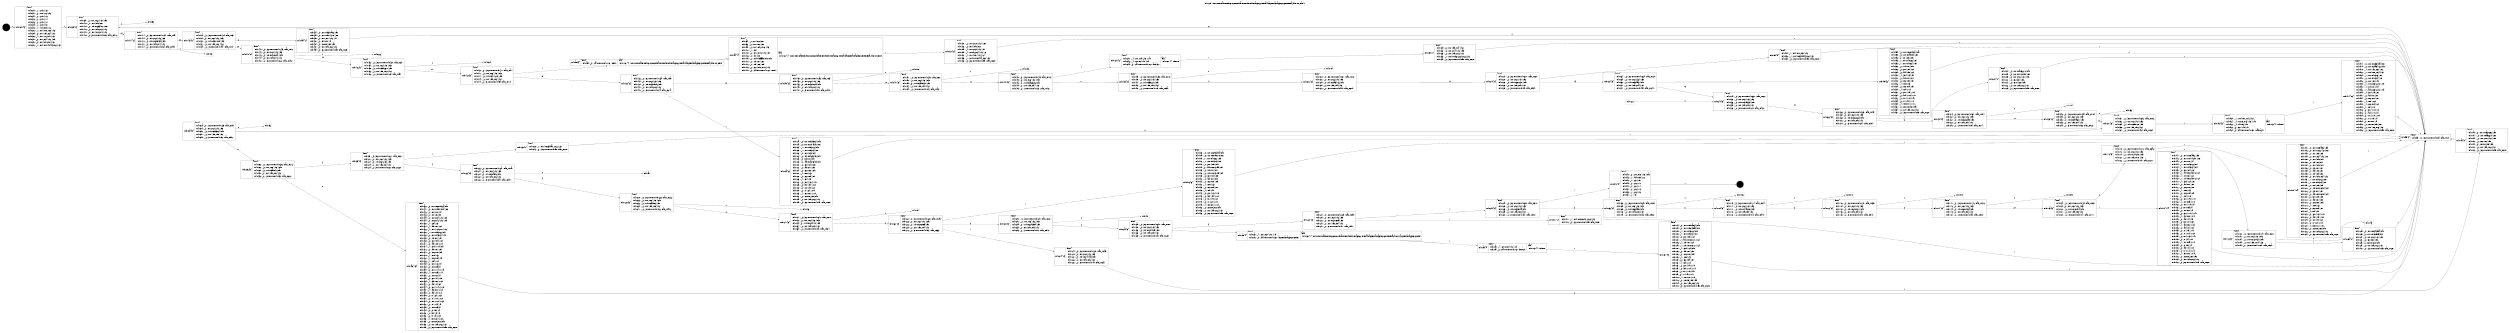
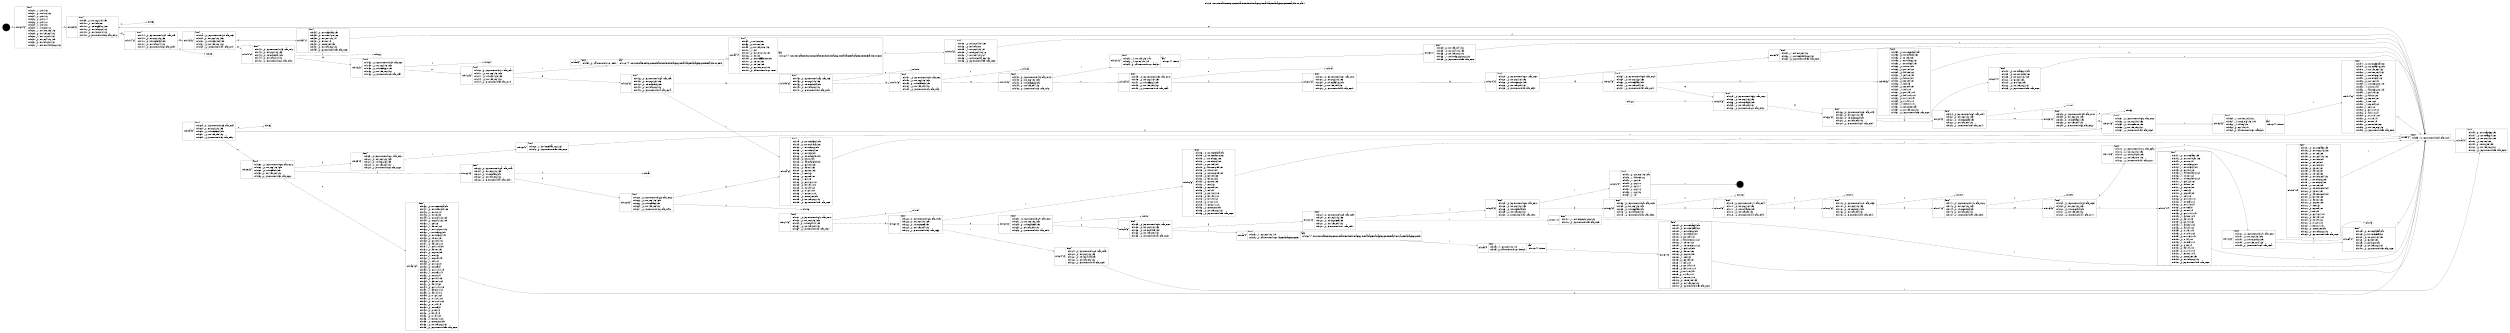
edge "0x4017af [27]" -> "0x401ffe [5]": reversed
edge "0x4015fc [25]" -> "0x401615 [25]": now "0x4015e3 [25]" -> "0x401615 [25]"
edge "0x40162e [25]" -> "0x401647 [25]": now "0x40162e [25]" -> "0x401c4a [88]"
